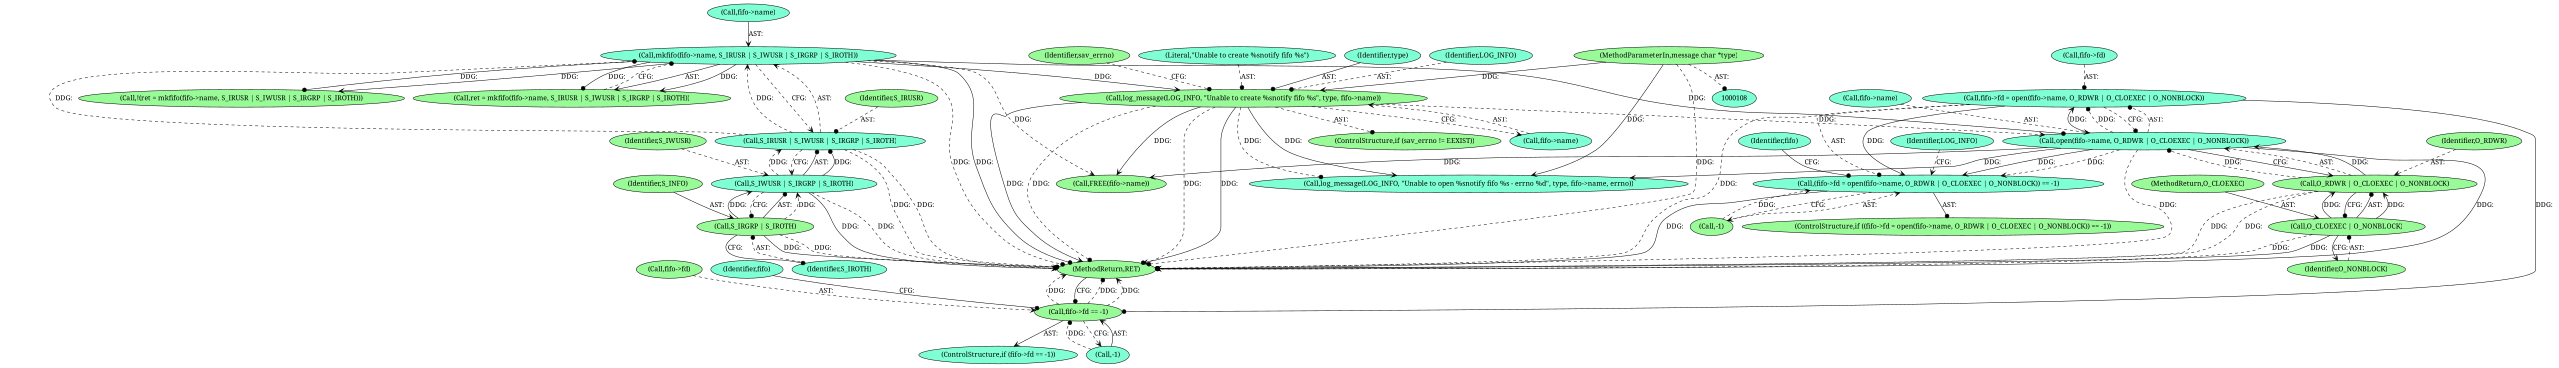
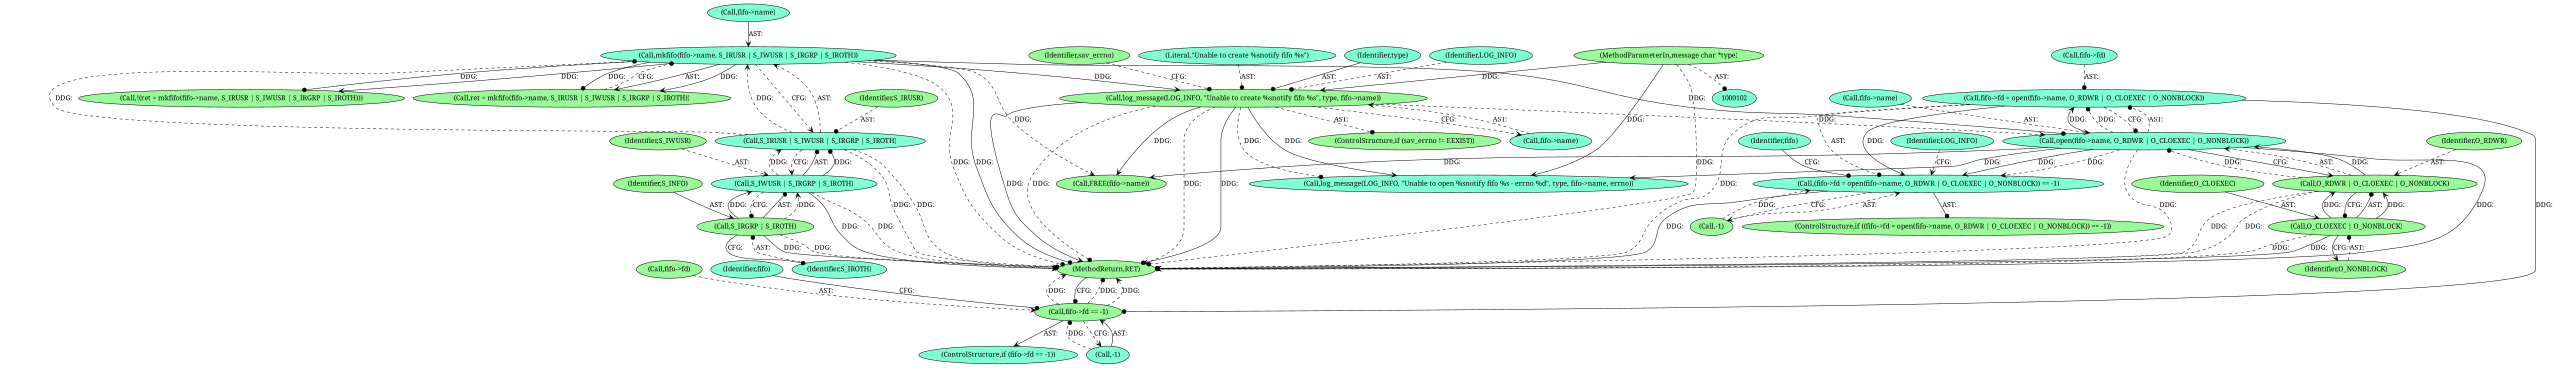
node "1000108": label "1000108" -> "1000102"
node "(MethodReturn,O_CLOEXEC)": label "(MethodReturn,O_CLOEXEC)" -> "(Identifier,O_CLOEXEC)"
